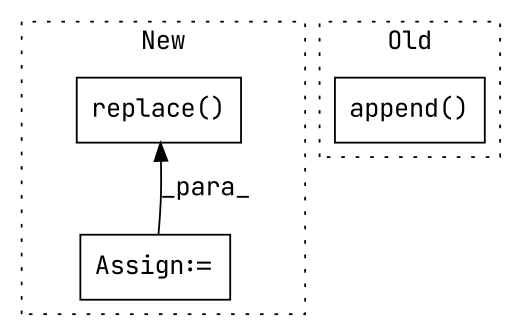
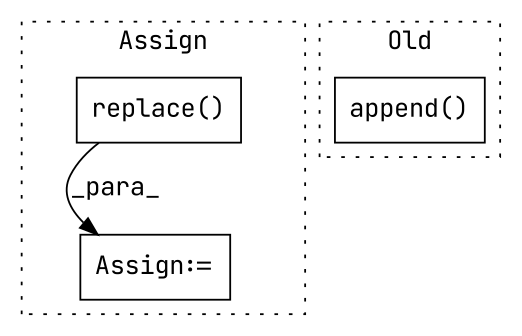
cluster "New": label "New" -> "Assign"
edge "Assign:=" -> "replace()": reversed
